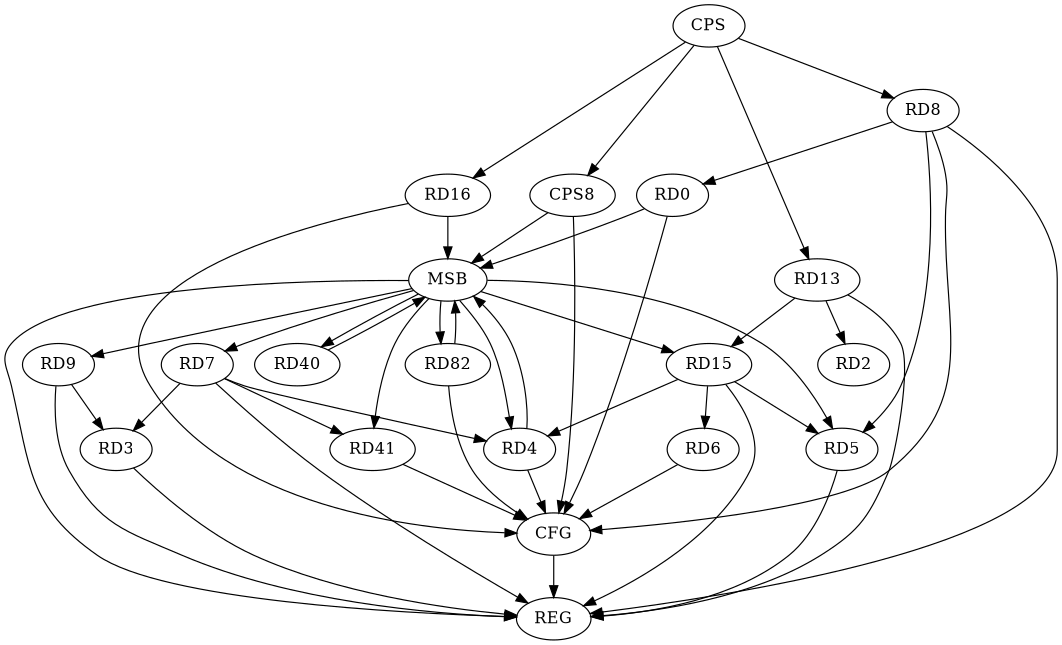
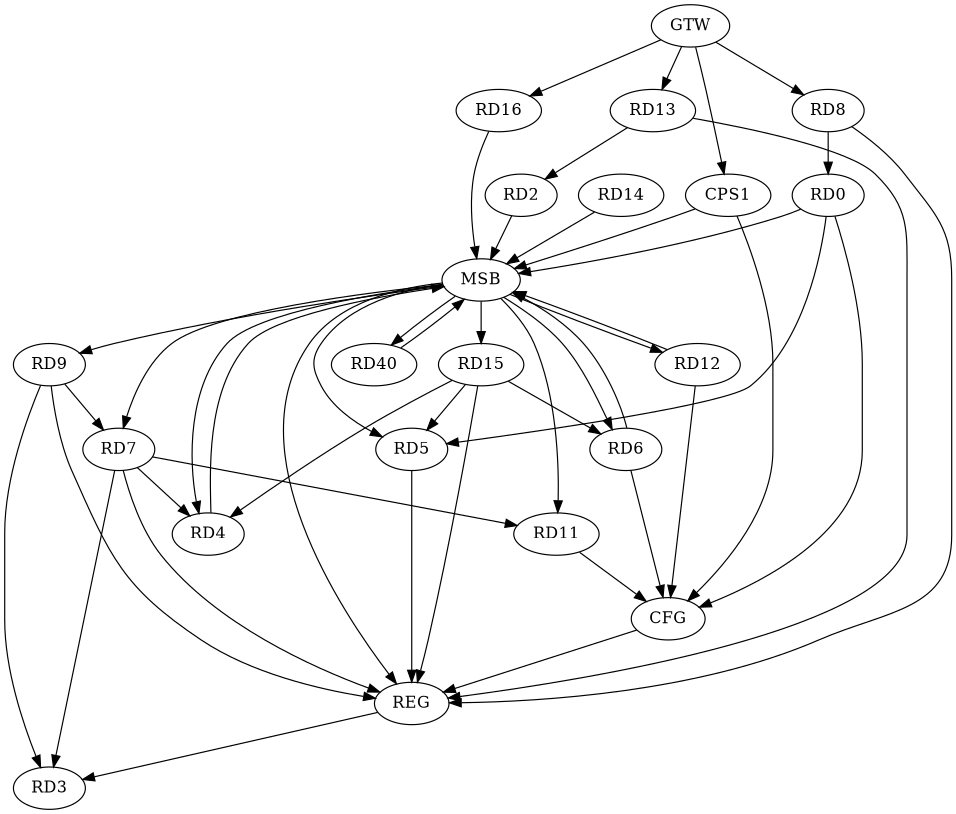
node "CPS": label "CPS" -> "GTW"
node "CPS8": label "CPS8" -> "CPS1"
node "RD14": added
edge "RD2" -> "MSB": added
edge "RD8" -> "RD5": now "RD0" -> "RD5"
edge "RD13" -> "RD15": removed
edge "MSB" -> "RD6": added
edge "RD6" -> "MSB": added
node "RD82": label "RD82" -> "RD12"
edge "RD16" -> "CFG": removed
edge "RD9" -> "RD7": added
edge "RD8" -> "CFG": removed
node "RD41": label "RD41" -> "RD11"
edge "RD4" -> "CFG": removed
edge "RD3" -> "REG": reversed
